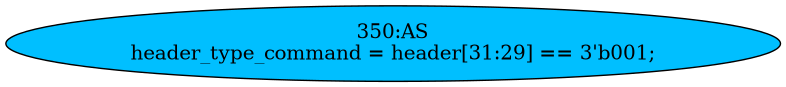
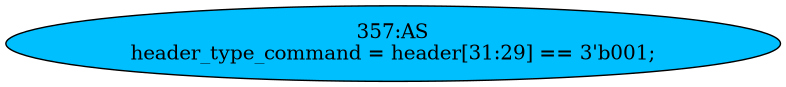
node "350:AS header_type_command = header[31:29] == 3'b001;": label "350:AS header_type_command = header[31:29] == 3'b001;" -> "357:AS header_type_command = header[31:29] == 3'b001;"
